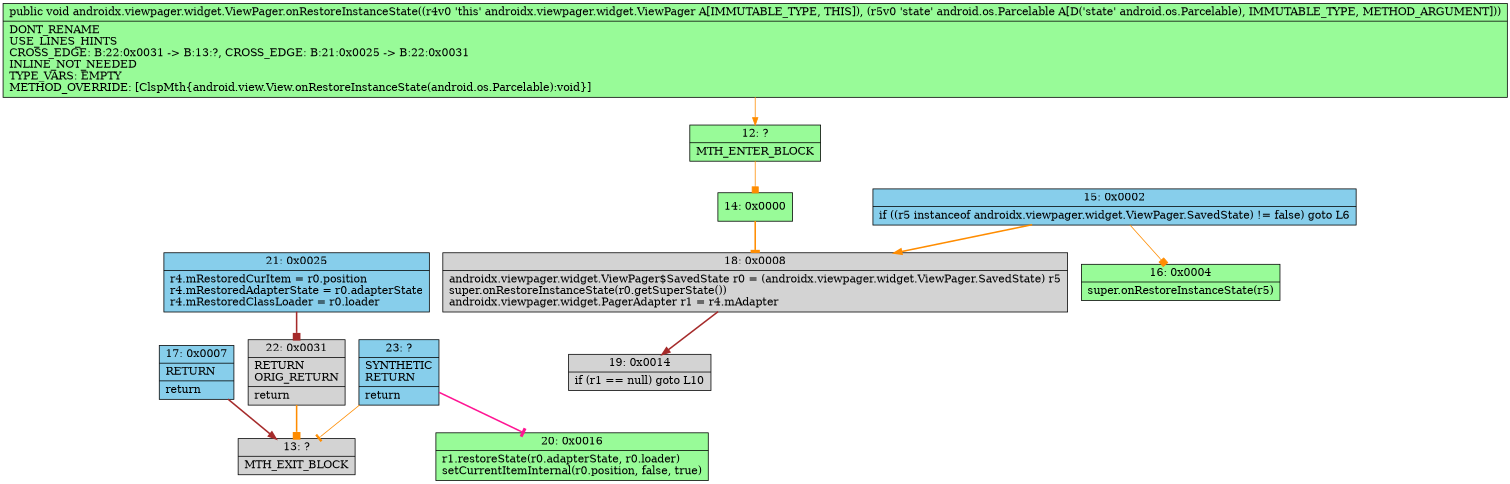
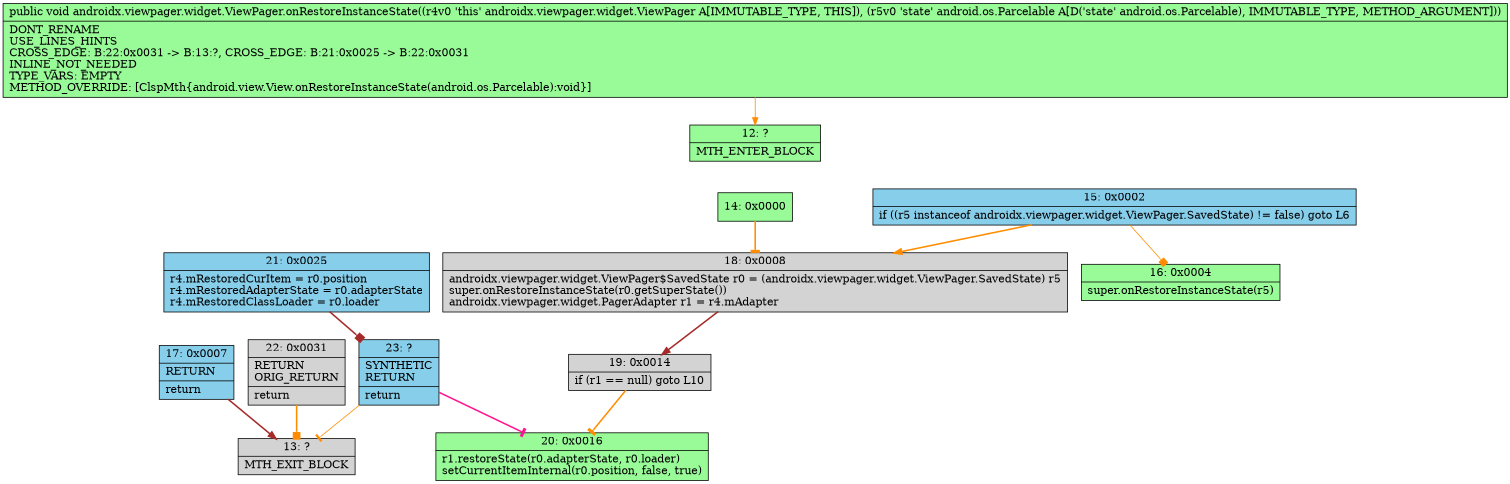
edge "12: ?" -> "14: 0x0000": removed
edge "21: 0x0025" -> "22: 0x0031": now "21: 0x0025" -> "23: ?"
edge "19: 0x0014" -> "20: 0x0016": added
